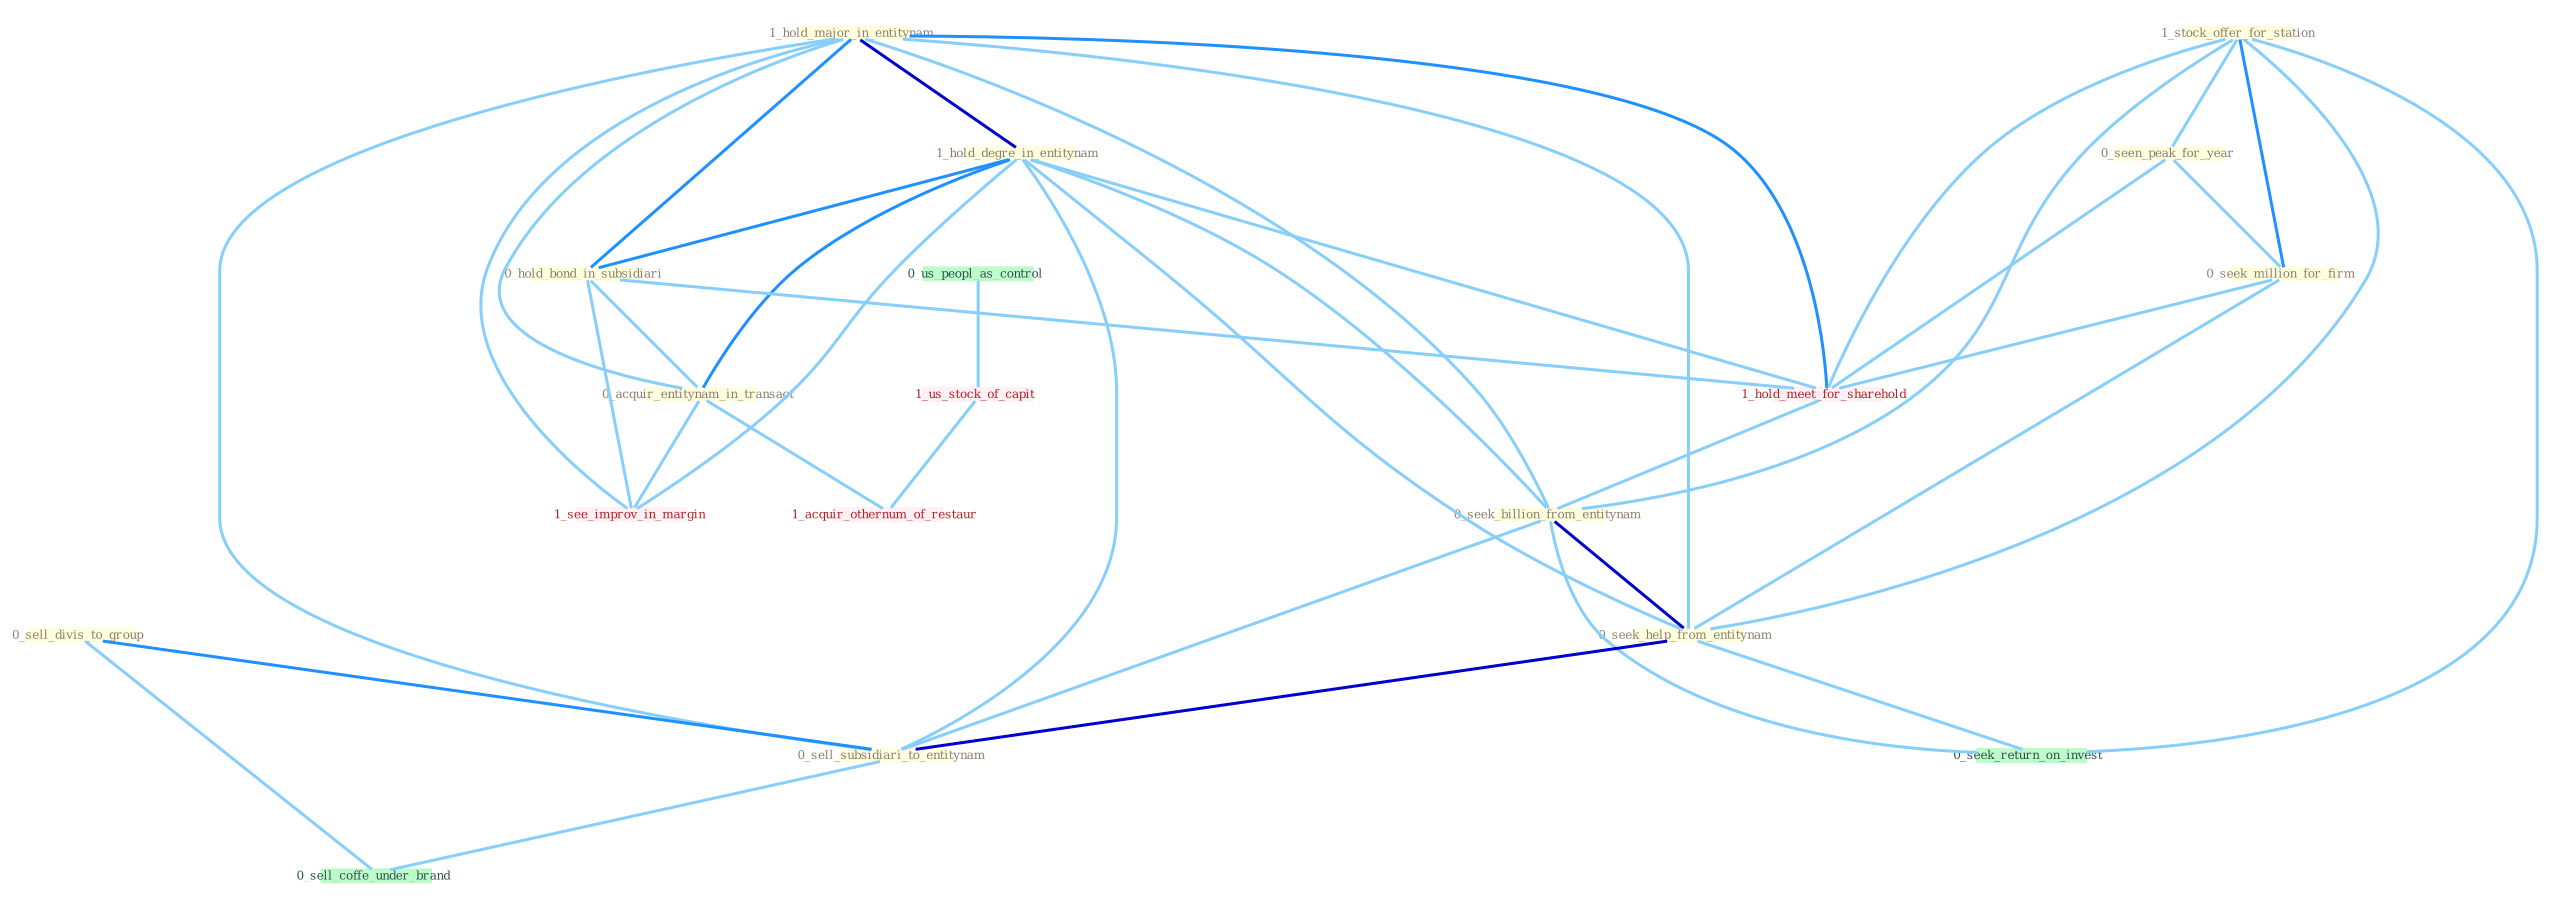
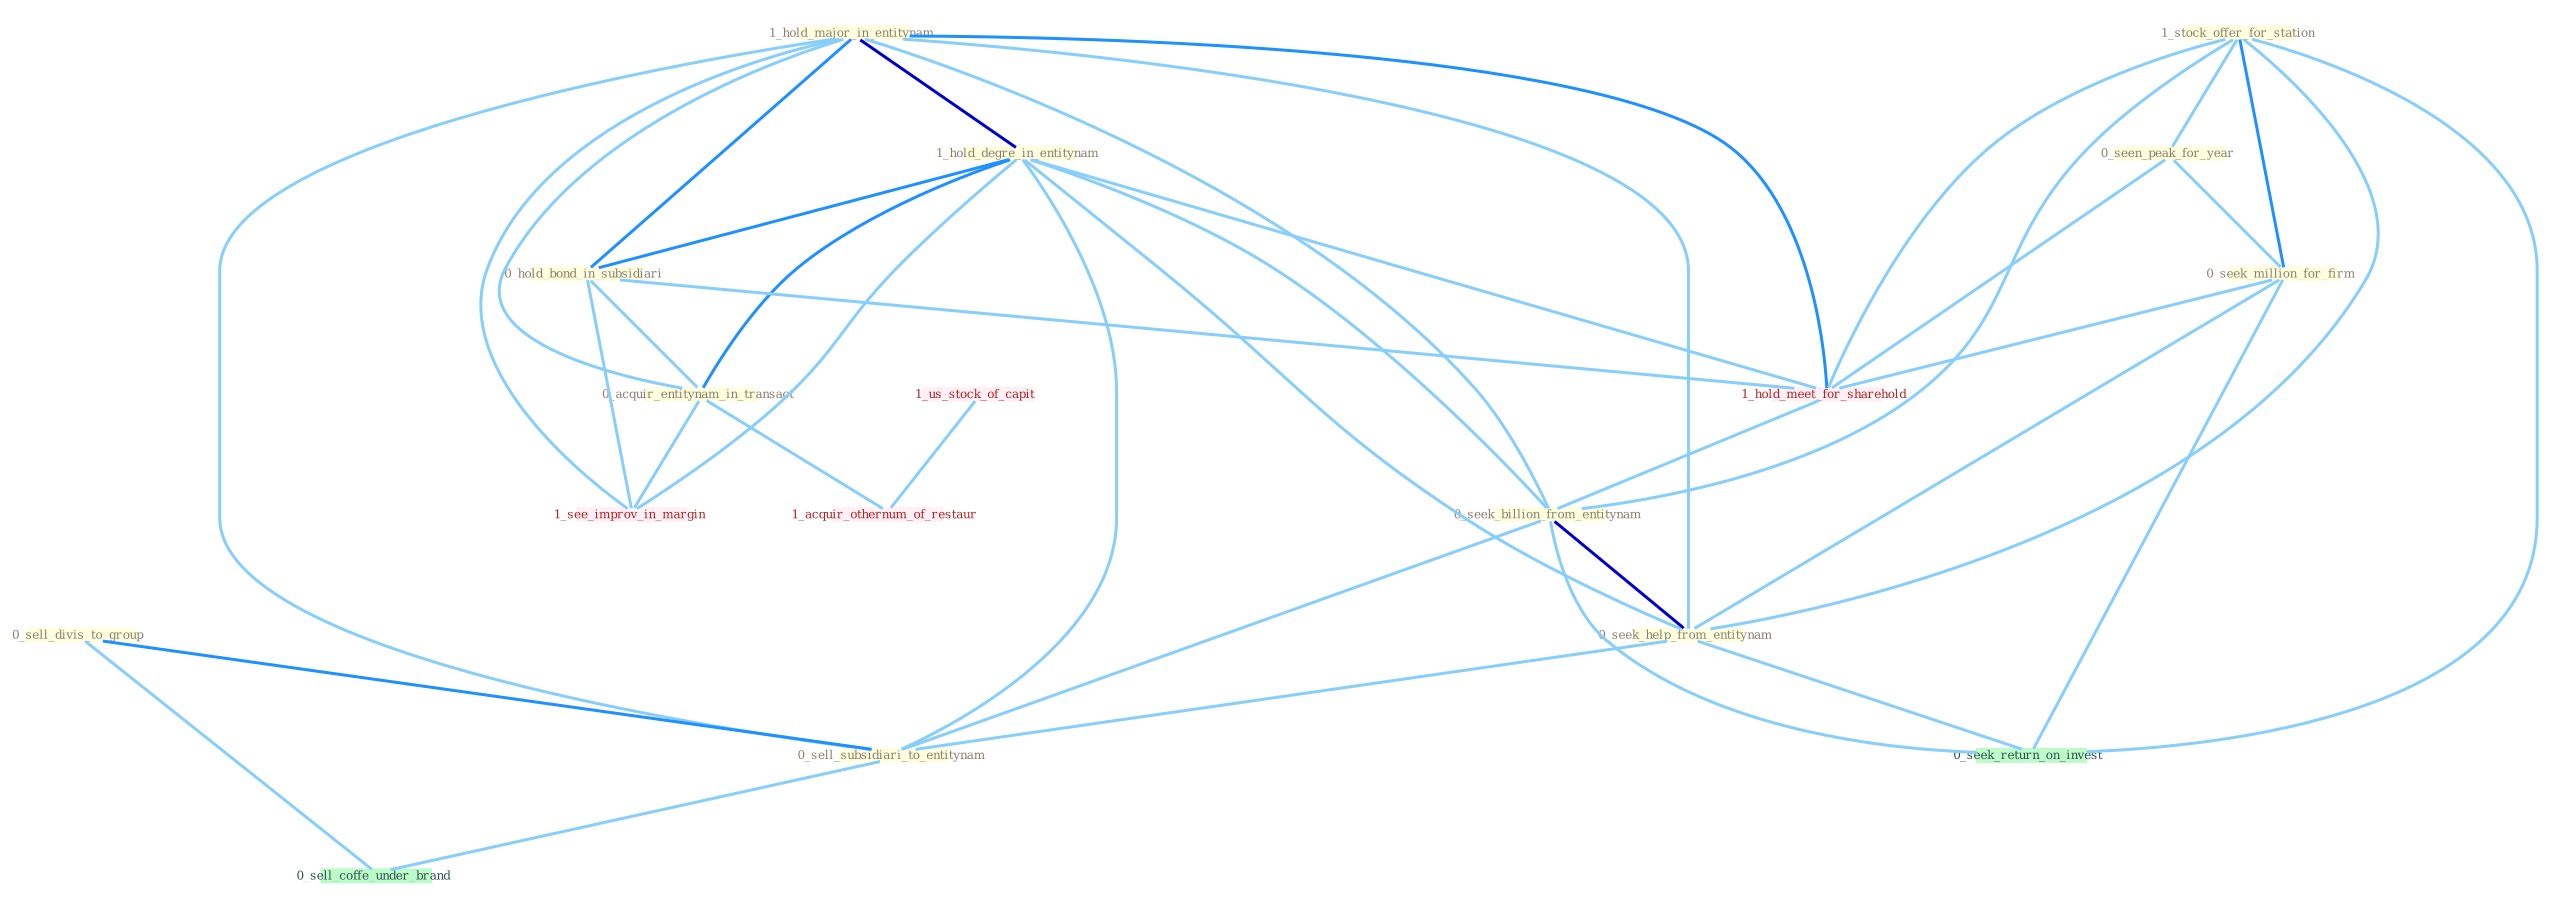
node "0_us_peopl_as_control": removed
edge "0_seek_million_for_firm" -- "0_seek_return_on_invest": added
edge "0_seek_help_from_entitynam" -- "0_sell_subsidiari_to_entitynam": color #0000cd -> #87cefa
